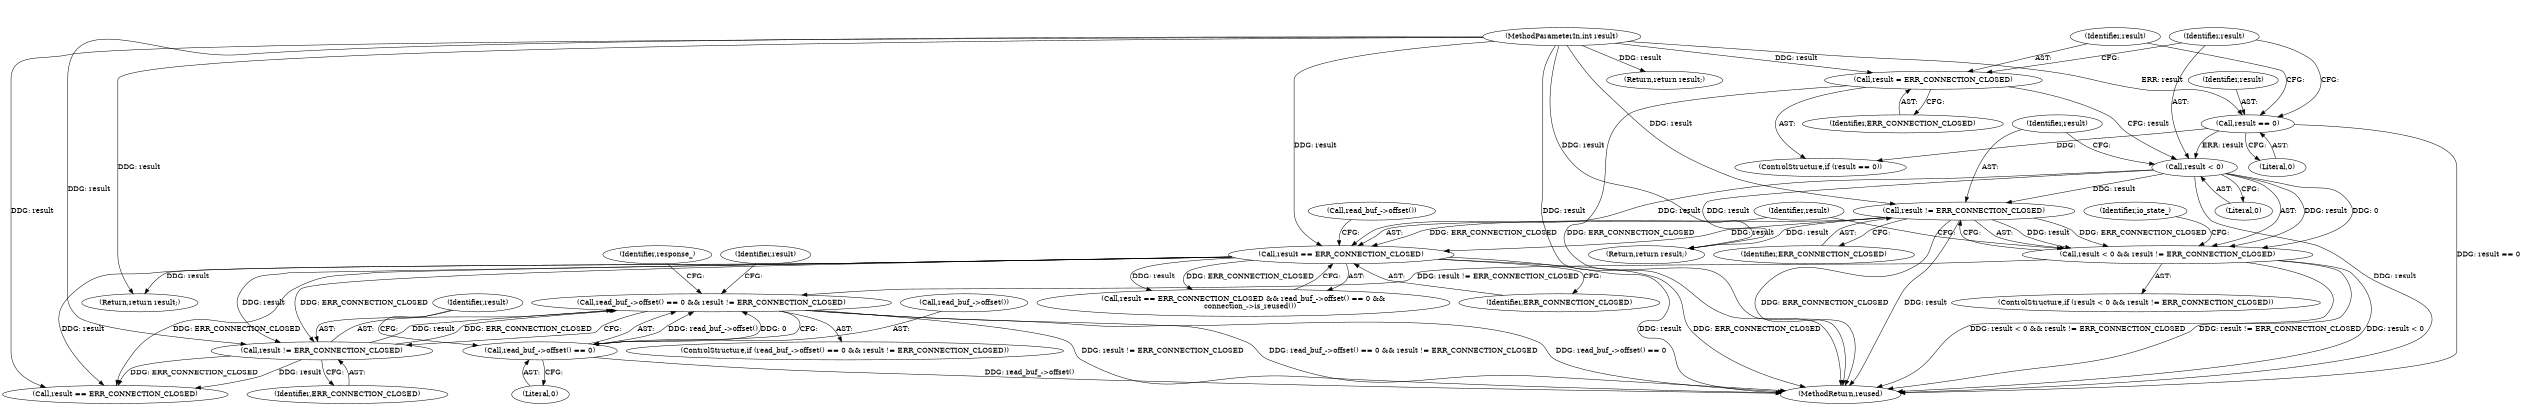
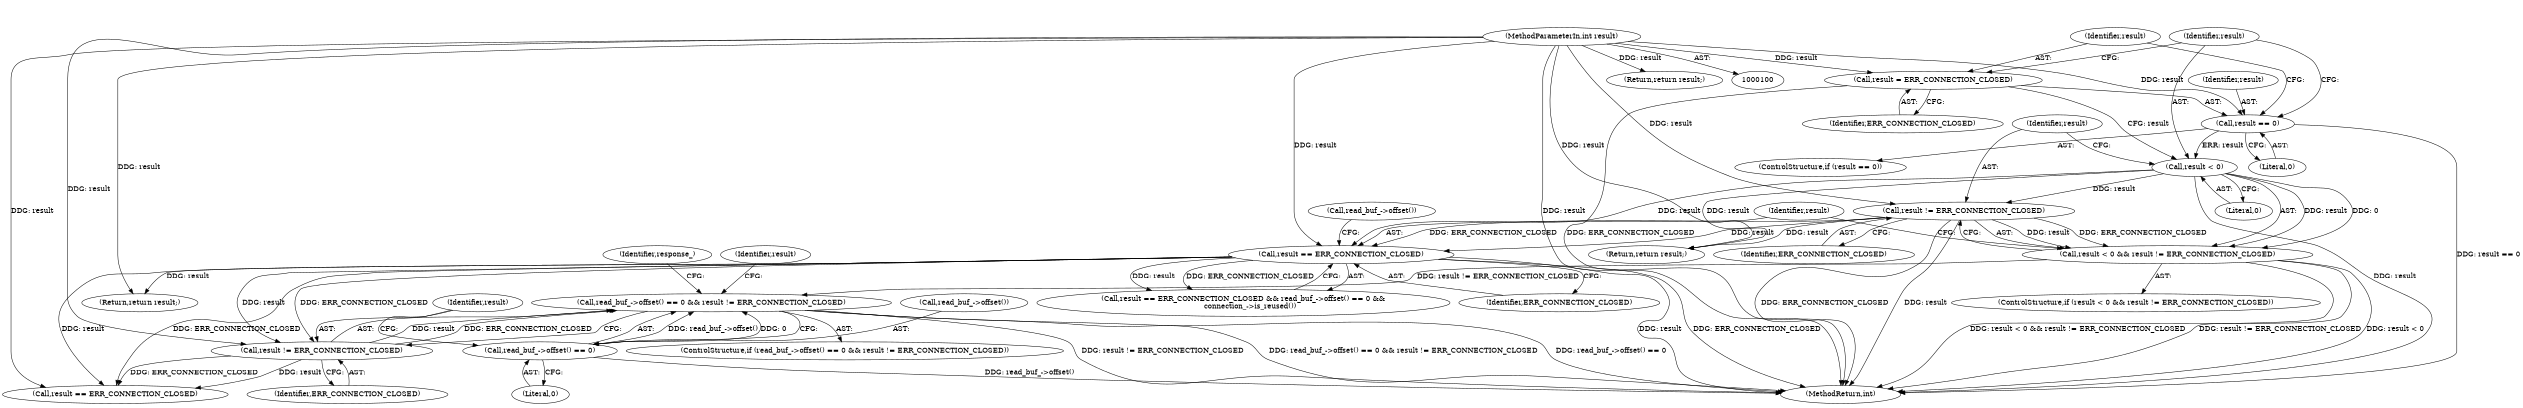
node "1000100": added
edge "(MethodParameterIn,int result)" -> "(Call,result == 0)": label "ERR: result" -> "DDG: result"
edge "(Call,result = ERR_CONNECTION_CLOSED)" -> "(ControlStructure,if (result == 0))": now "(Call,result = ERR_CONNECTION_CLOSED)" -> "(Call,result == 0)"
edge "(Call,result == 0)" -> "(ControlStructure,if (result == 0))": label "DDG: " -> "AST: "
node "(Identifier,io_state_)": removed
node "(MethodReturn,reused)": label "(MethodReturn,reused)" -> "(MethodReturn,int)"
